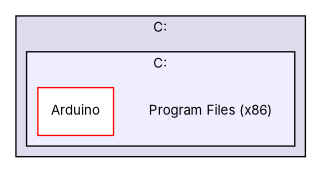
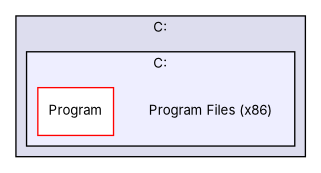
node "Arduino": label "Arduino" -> "Program"
